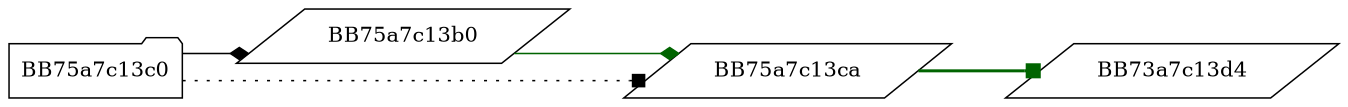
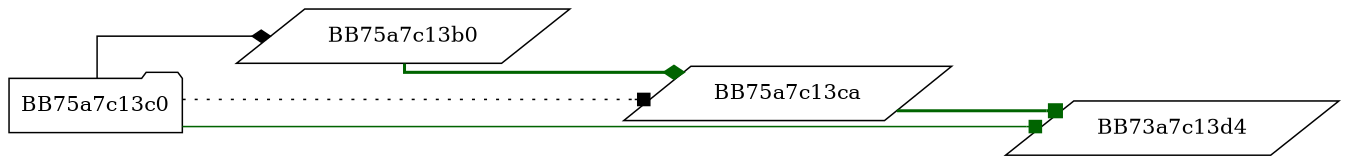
edge "BB75a7c13b0" -> "BB75a7c13ca": style solid -> bold
edge "BB75a7c13c0" -> "BB73a7c13d4": added
